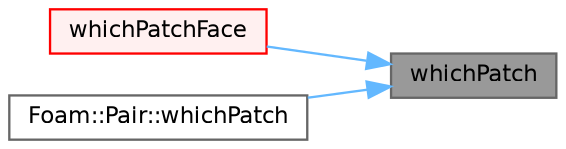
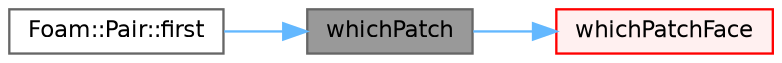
edge "whichPatchFace" -> "whichPatch": reversed
node "Foam::Pair::whichPatch": label "Foam::Pair::whichPatch" -> "Foam::Pair::first"
